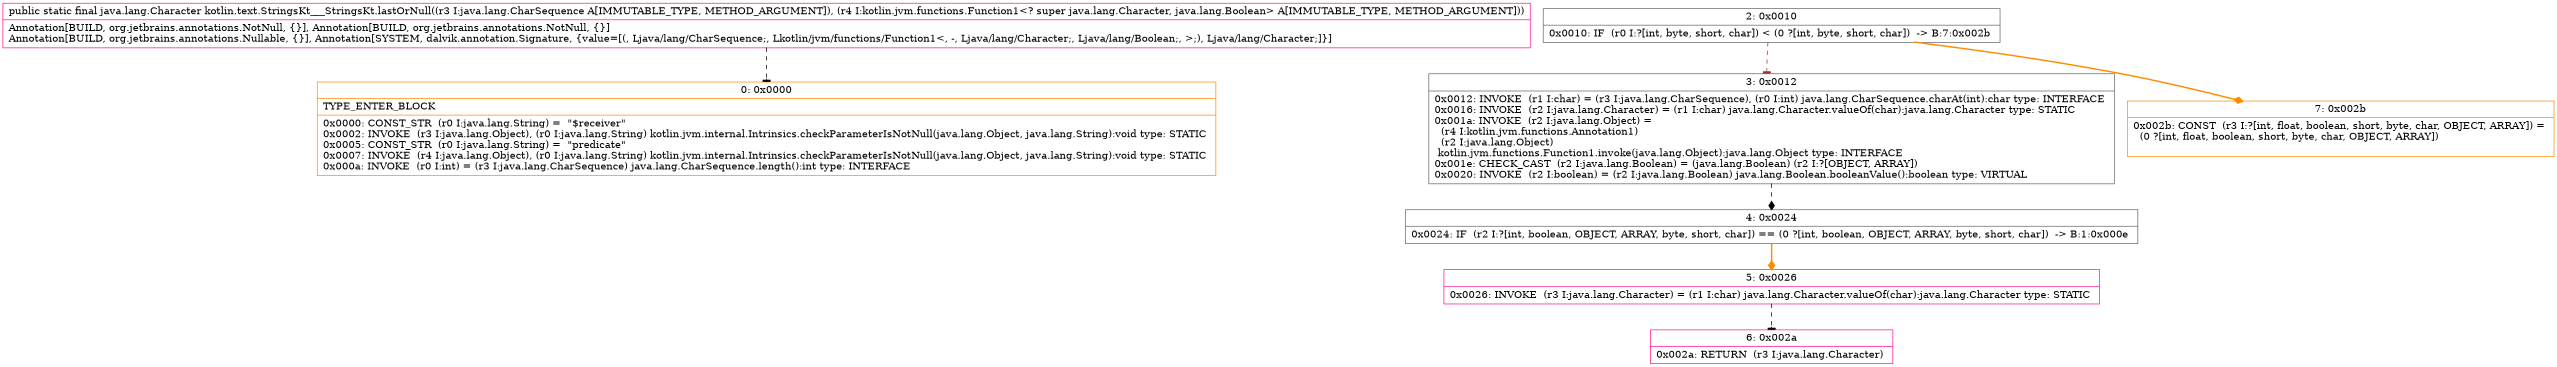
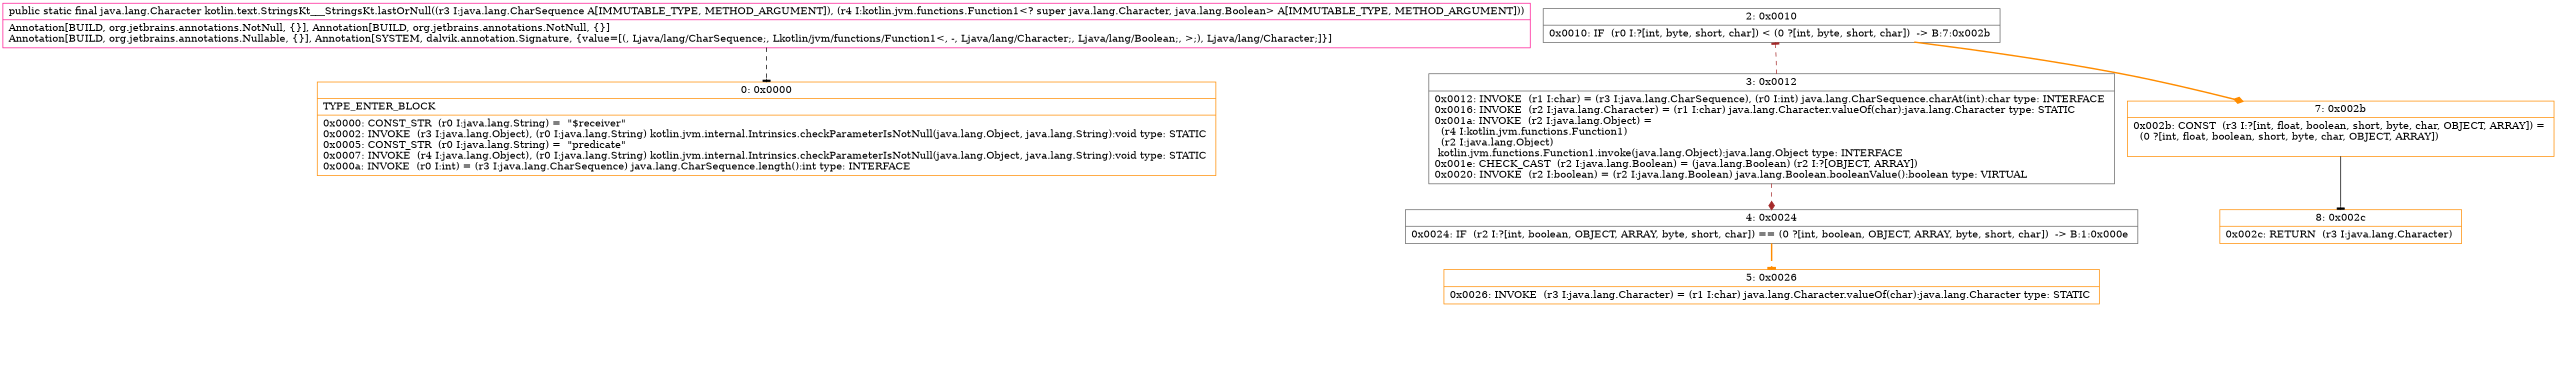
edge "2: 0x0010" -> "3: 0x0012": reversed
node "3: 0x0012": text "(r4 I:kotlin.jvm.functions.Annotation1)" -> "(r4 I:kotlin.jvm.functions.Function1)"
edge "3: 0x0012" -> "4: 0x0024": color black -> brown
node "8: 0x002c": added
edge "4: 0x0024" -> "5: 0x0026": arrowhead diamond -> tee
node "5: 0x0026": color deeppink -> darkorange
node "6: 0x002a": removed
